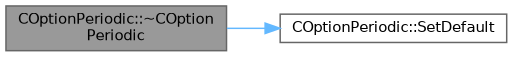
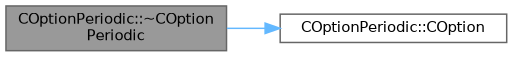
node "COptionPeriodic::SetDefault": label "COptionPeriodic::SetDefault" -> "COptionPeriodic::COption"
